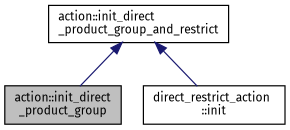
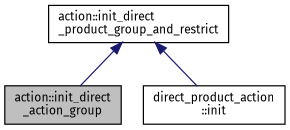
node "action::init_direct _product_group": label "action::init_direct _product_group" -> "action::init_direct _action_group"
node "direct_restrict_action ::init": label "direct_restrict_action ::init" -> "direct_product_action ::init"
